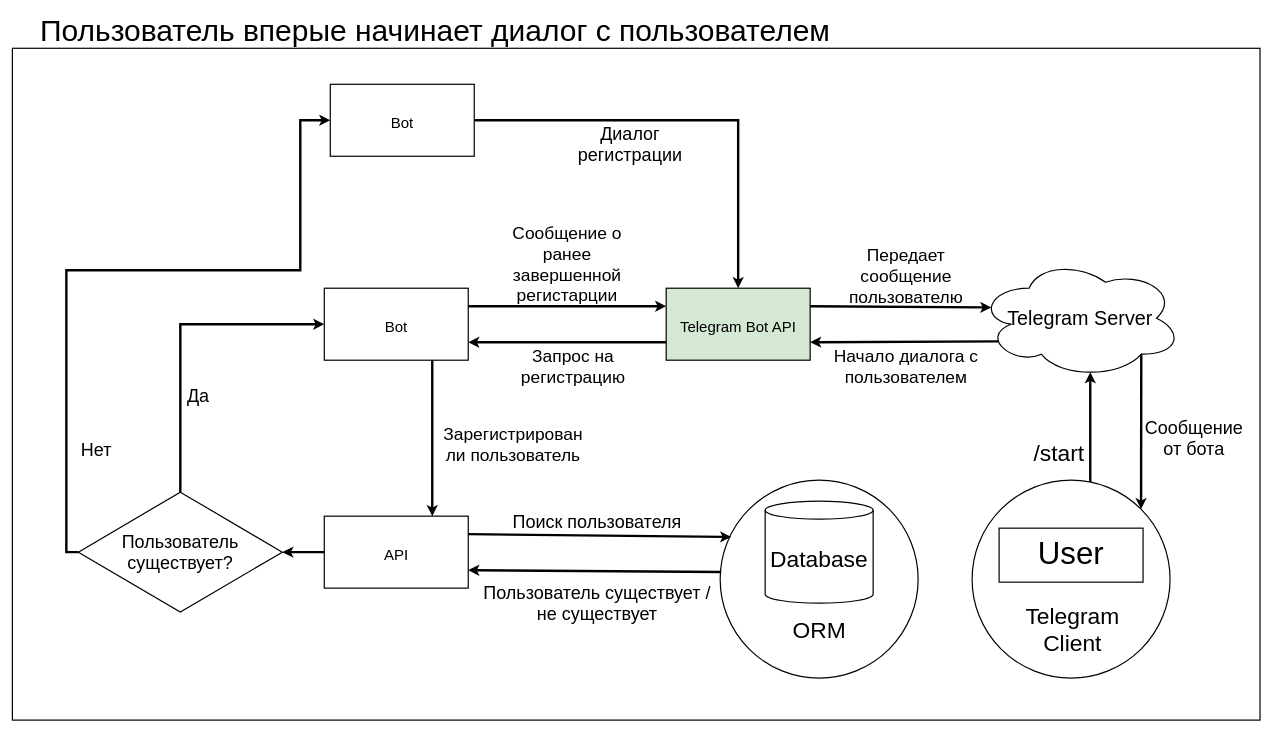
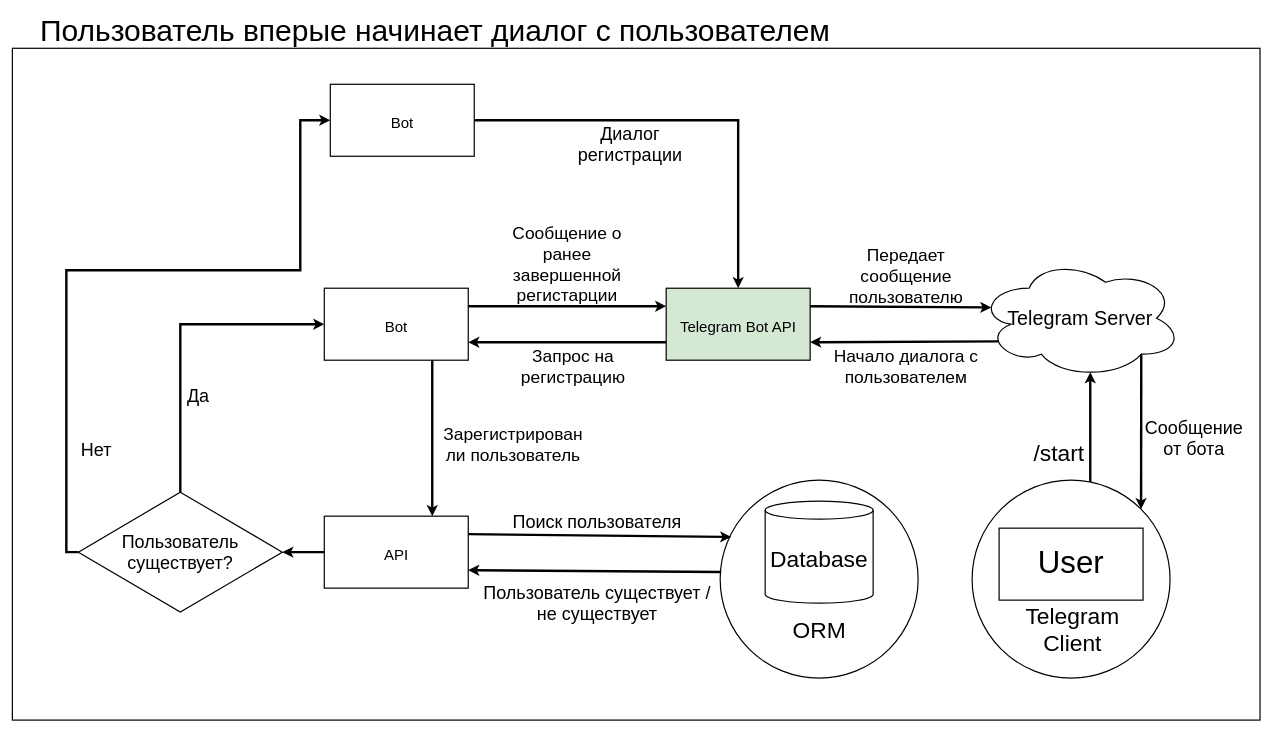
node "User": size 144x54 -> 144x72
